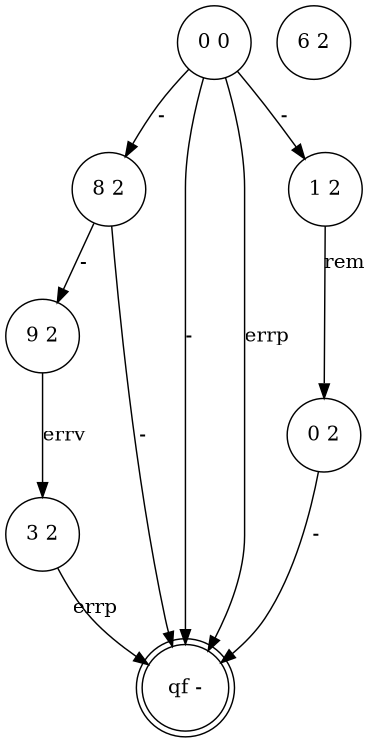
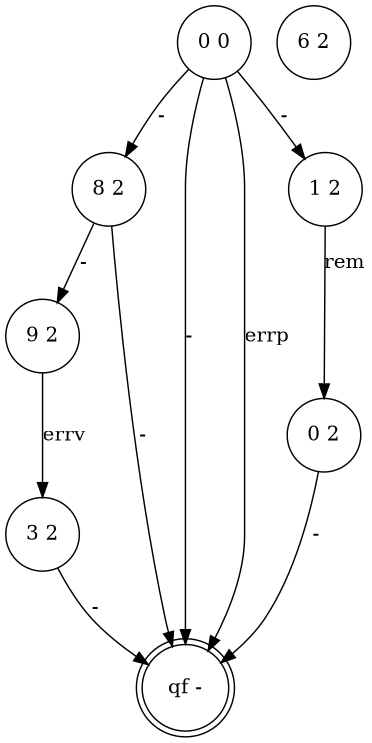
edge "3 2" -> "qf -": label "errp" -> "-"
